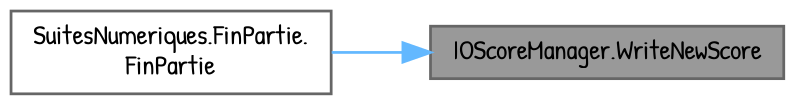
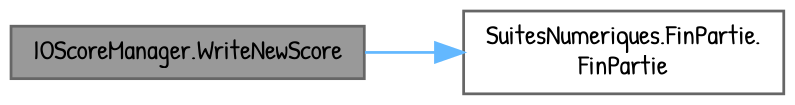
edge "SuitesNumeriques.FinPartie. FinPartie" -> "IOScoreManager.WriteNewScore": reversed
